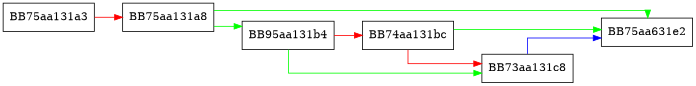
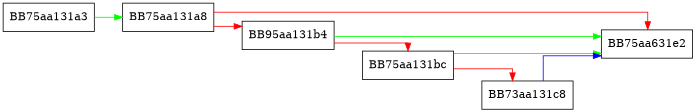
edge "BB75aa131a8" -> "BB75aa631e2": color green -> red
edge "BB75aa131a3" -> "BB75aa131a8": color red -> green
edge "BB75aa131a8" -> "BB95aa131b4": color green -> red
node "BB74aa131bc": label "BB74aa131bc" -> "BB75aa131bc"
edge "BB95aa131b4" -> "BB73aa131c8": now "BB95aa131b4" -> "BB75aa631e2"
